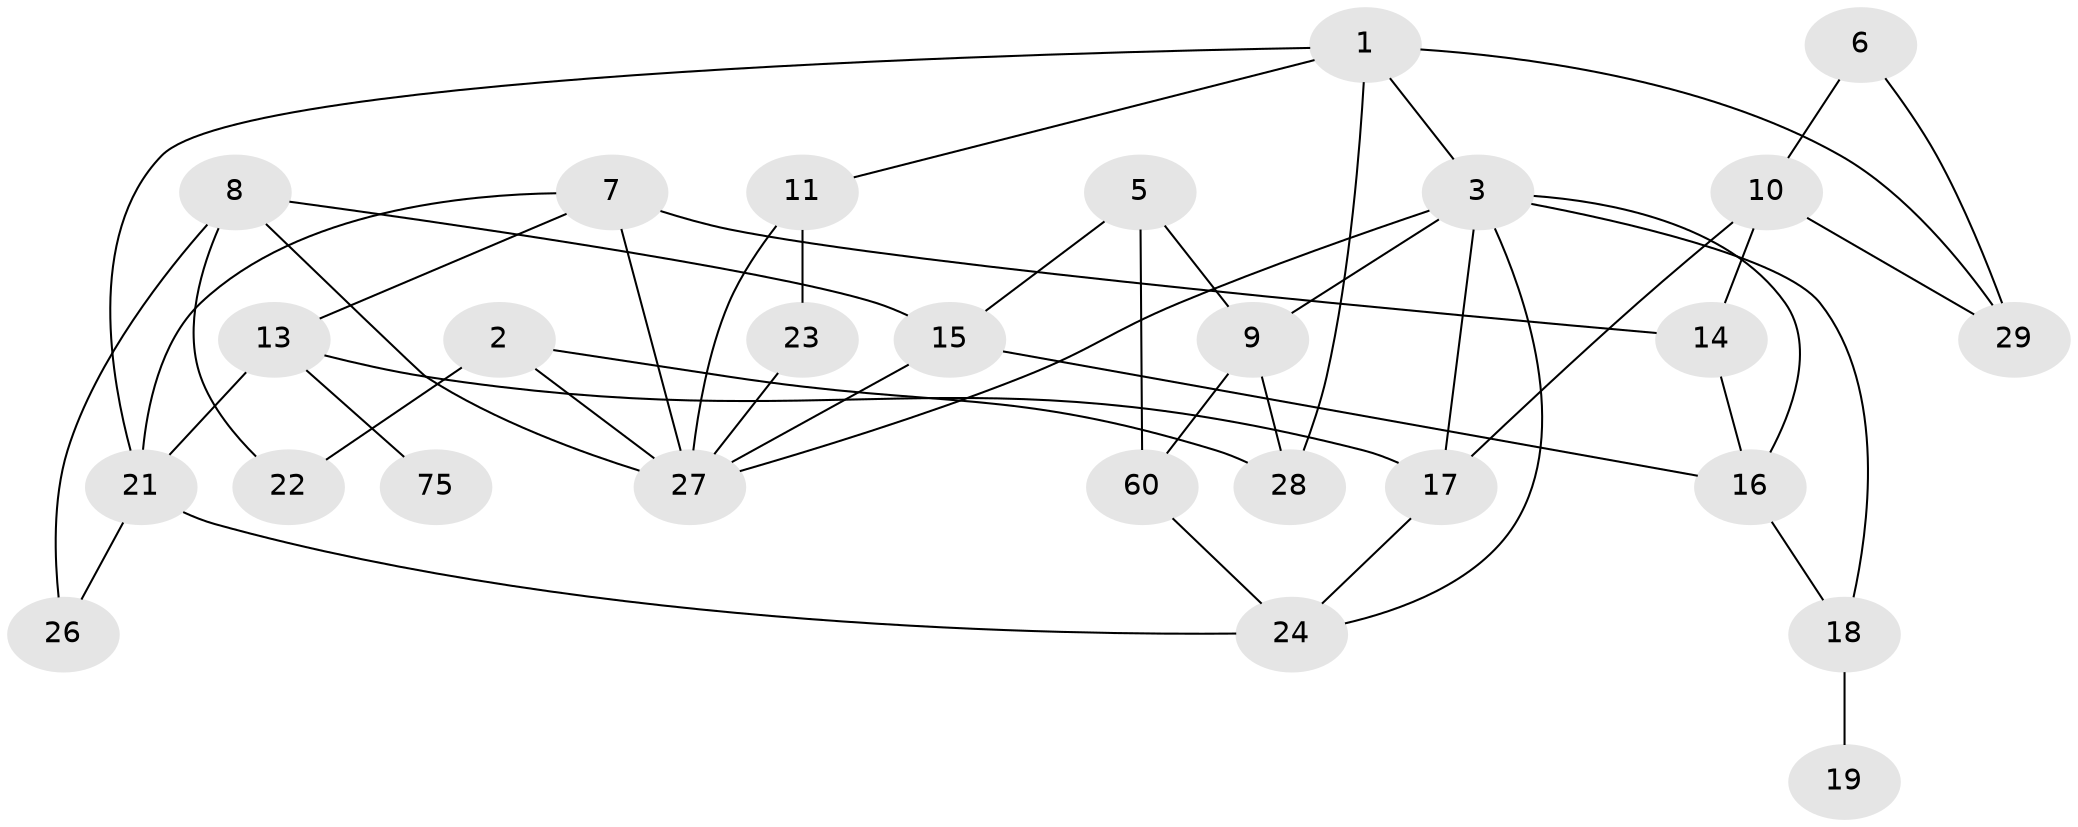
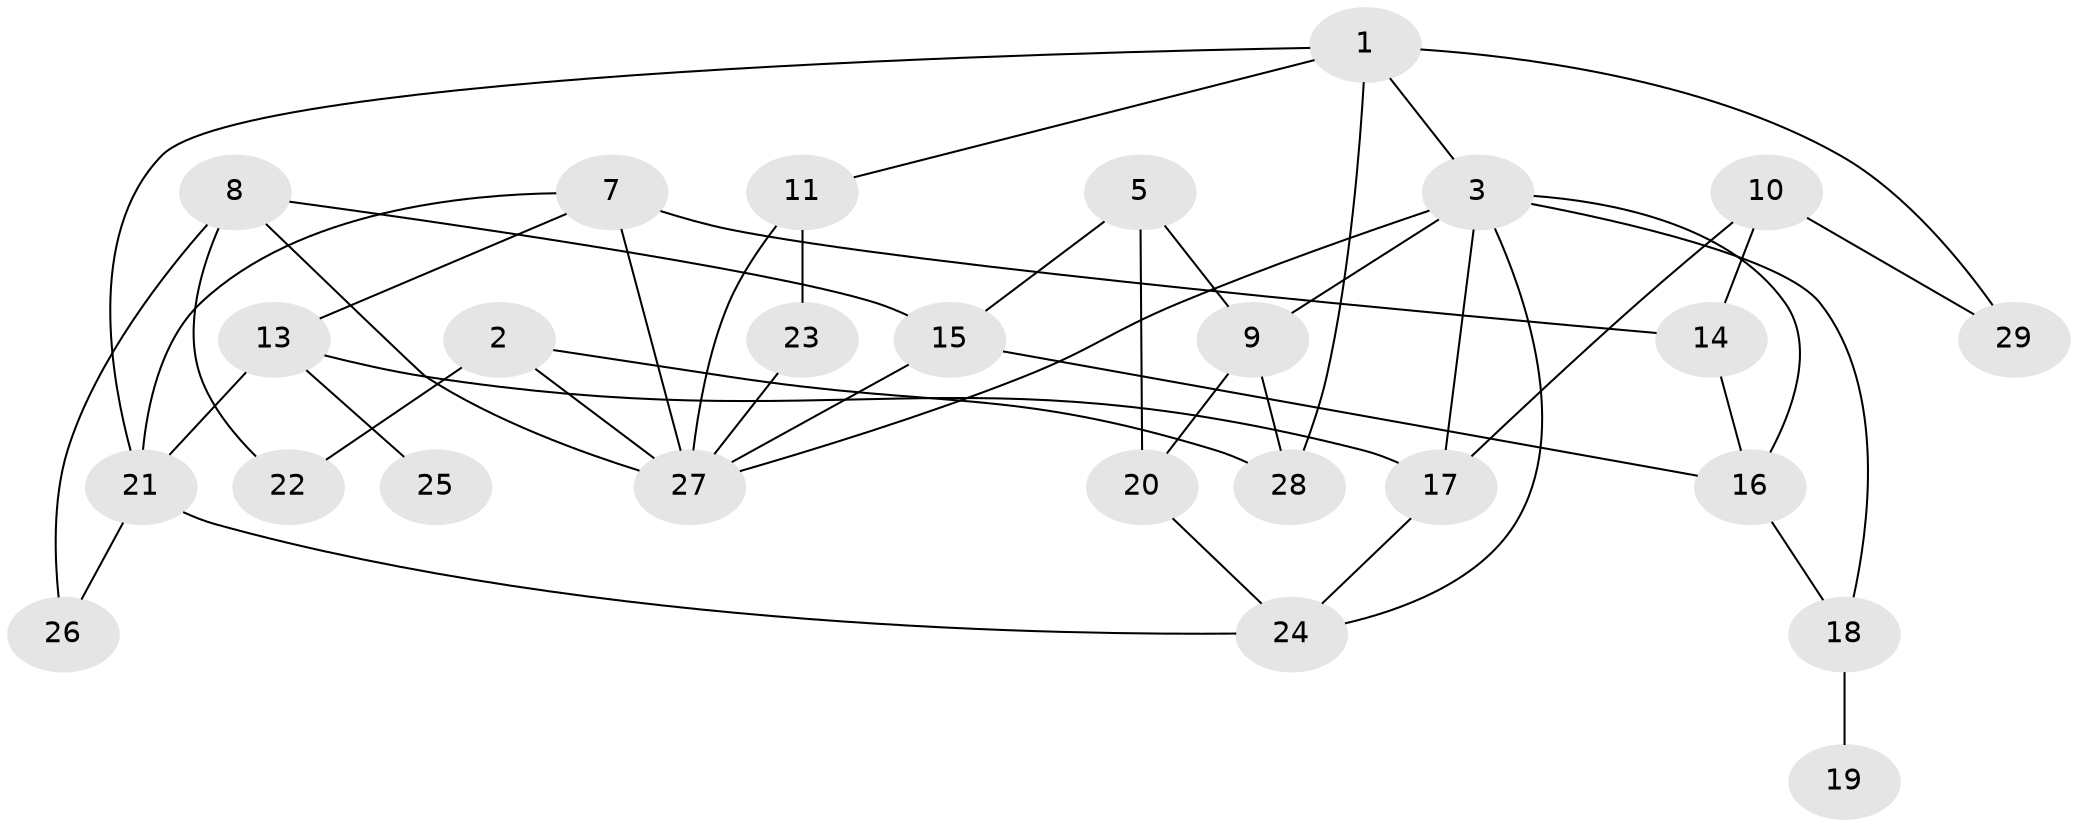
node "6": removed
node "75": label "75" -> "25"
node "60": label "60" -> "20"
